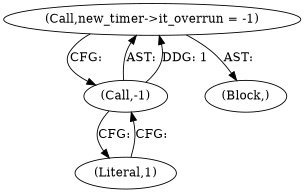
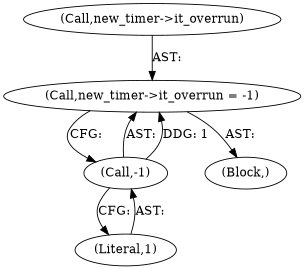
node "(Call,new_timer->it_overrun)": added
edge "(Literal,1)" -> "(Call,-1)": label "CFG: " -> "AST: "
